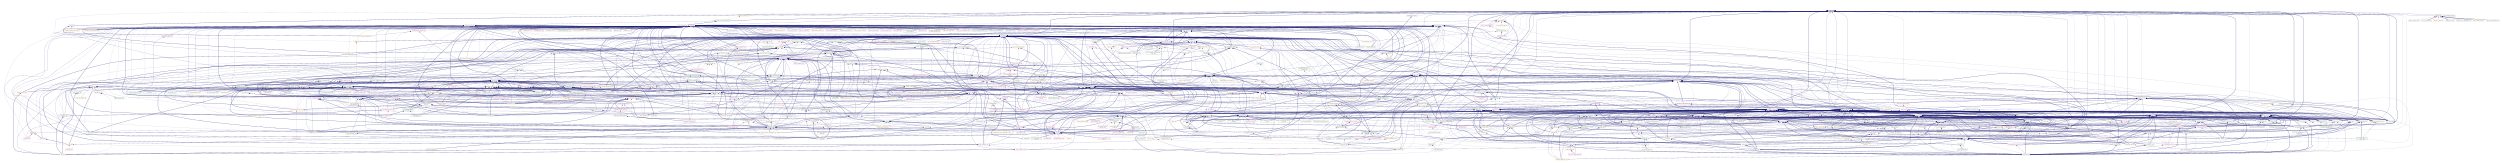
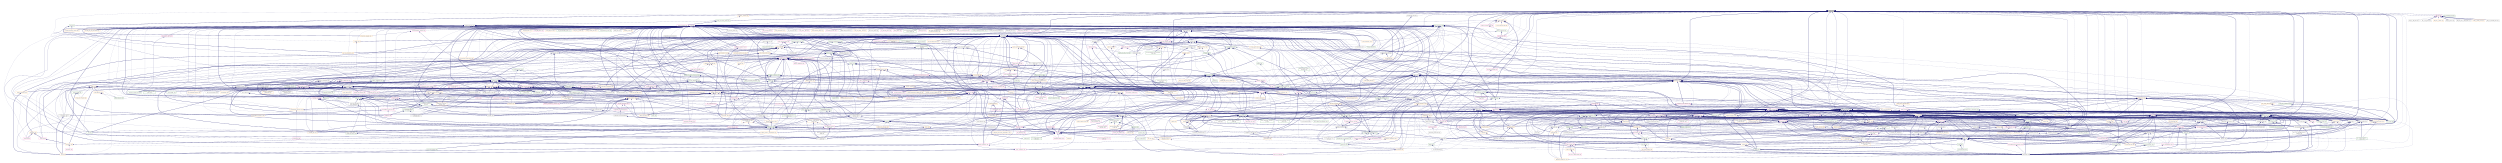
node "broadcast.cpp": removed
